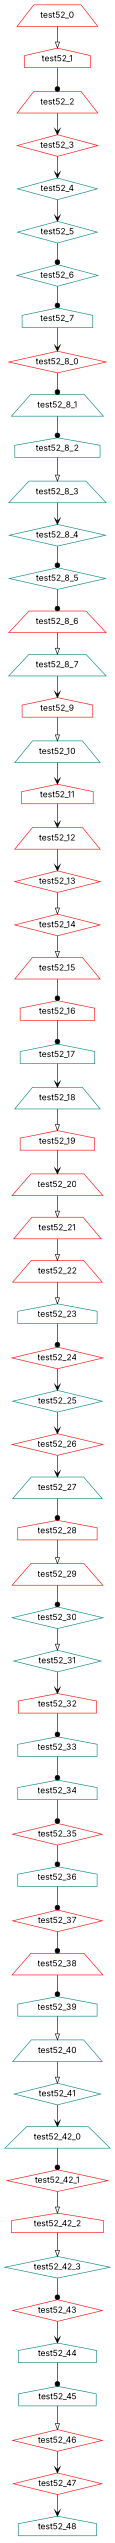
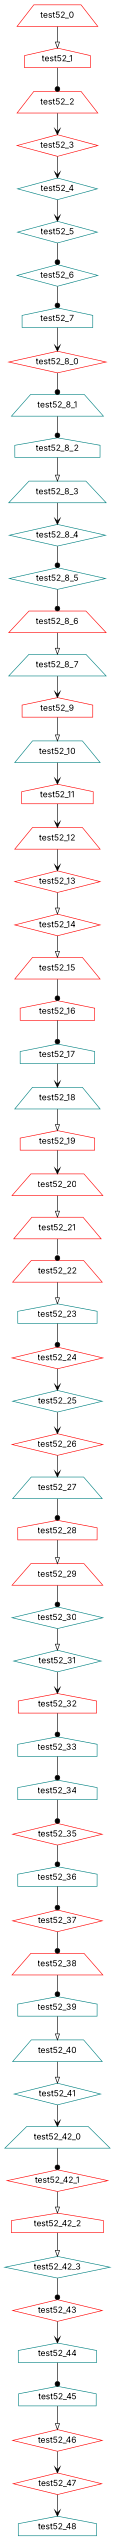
edge "test52_21" -> "test52_22": arrowhead onormal -> dot
